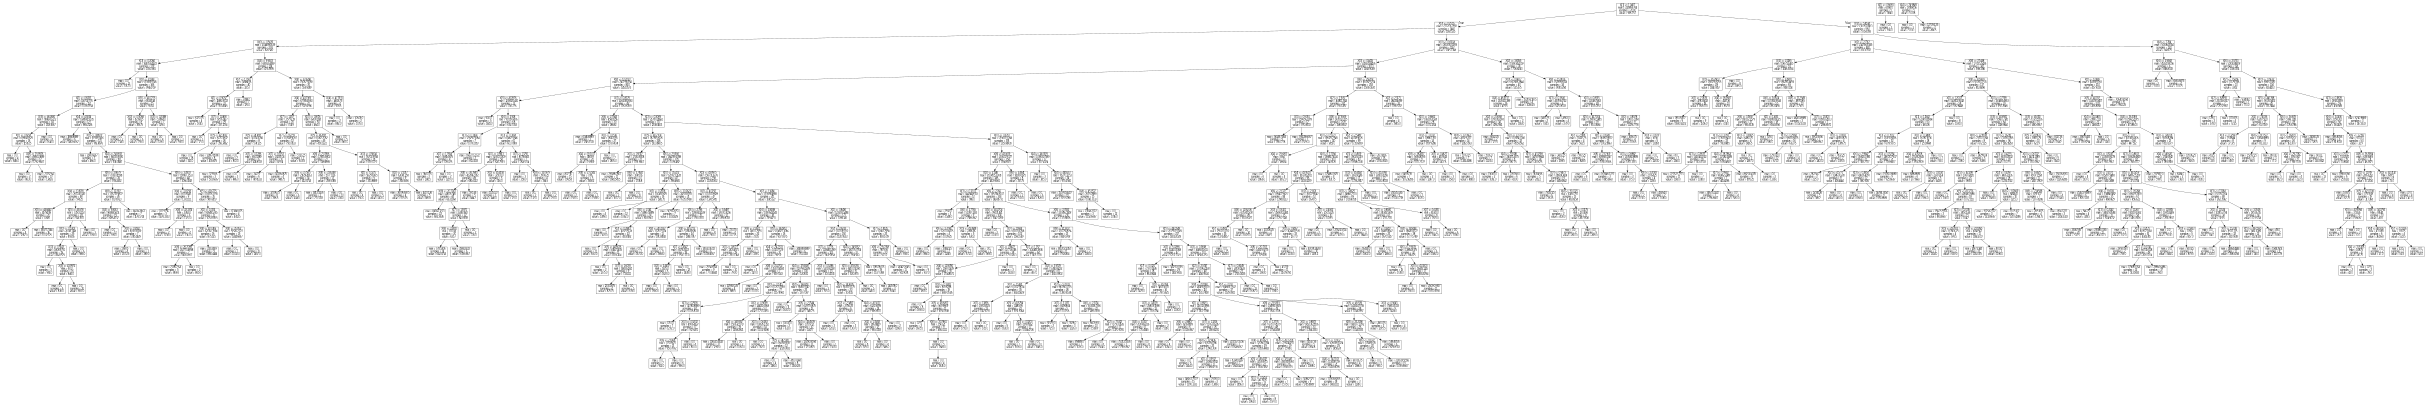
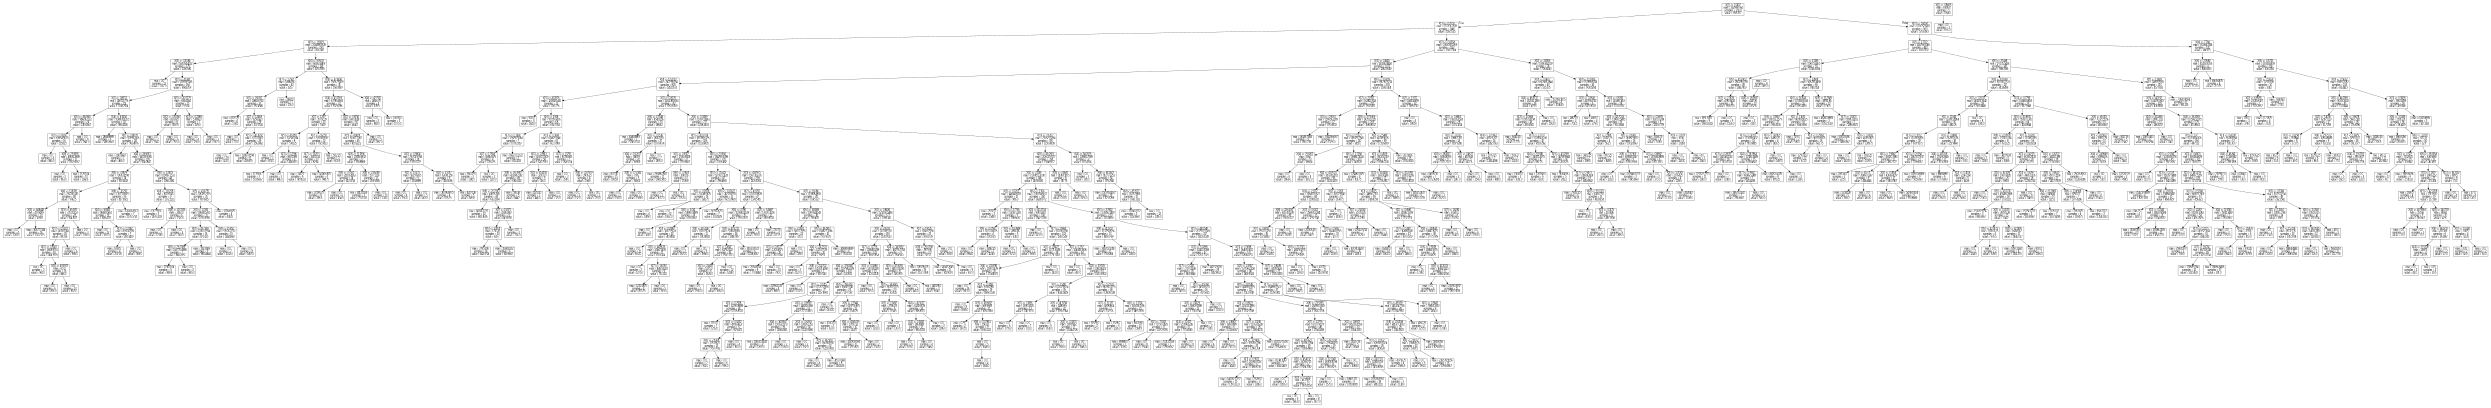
edge "X[5] <= 43.9637 mse = 39871.29 samples = 10 value = 623.9" -> "X[4] <= 24.9849 mse = 50894.56 samples = 5 value = 503.8": added
edge "X[7] <= 2.4062 mse = 25053.05 samples = 10 value = 1728.5" -> "mse = 0.0 samples = 2 value = 1406.0": now "X[2] <= 2.1631 mse = 35322.8542 samples = 12 value = 1674.75" -> "mse = 0.0 samples = 2 value = 1406.0"
edge "mse = 118578.615 samples = 19 value = 1137.7368" -> "mse = 142578.0 samples = 3 value = 654.0": now "X[5] <= 47.8091 mse = 64100.1094 samples = 8 value = 520.875" -> "mse = 142578.0 samples = 3 value = 654.0"
